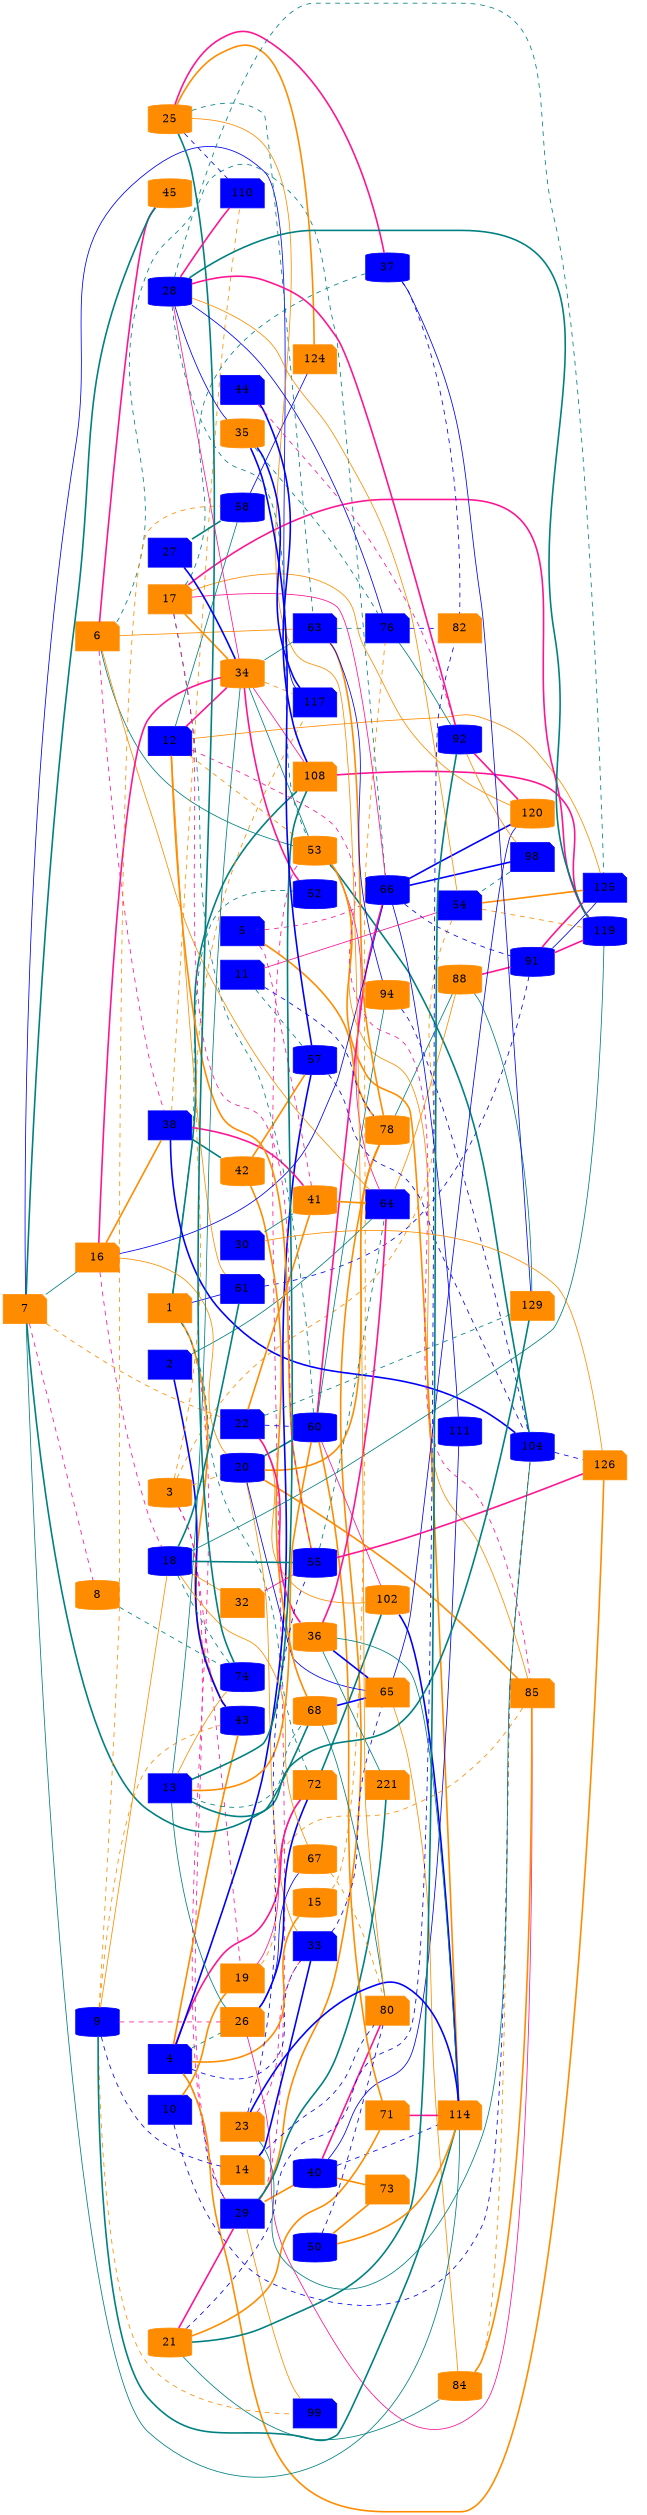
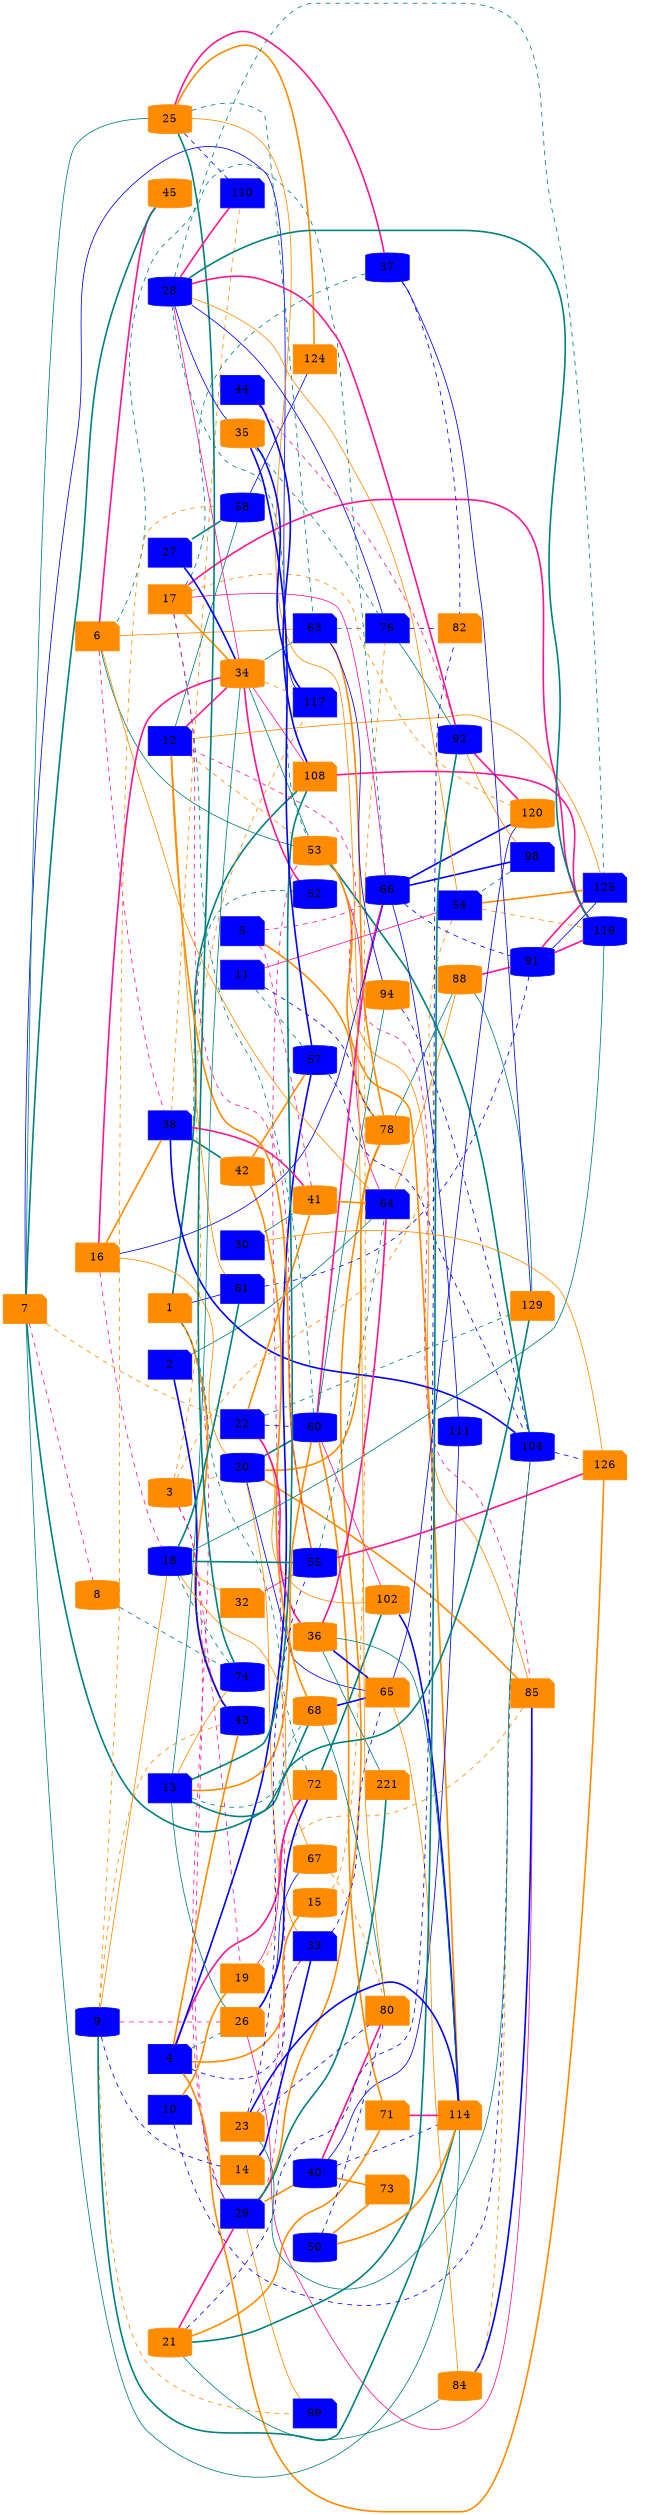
edge "17" -- "120": style solid -> dashed
edge "16" -- "7": now "25" -- "7"
edge "85" -- "84": color darkorange -> blue
edge "80" -- "14": now "80" -- "23"
